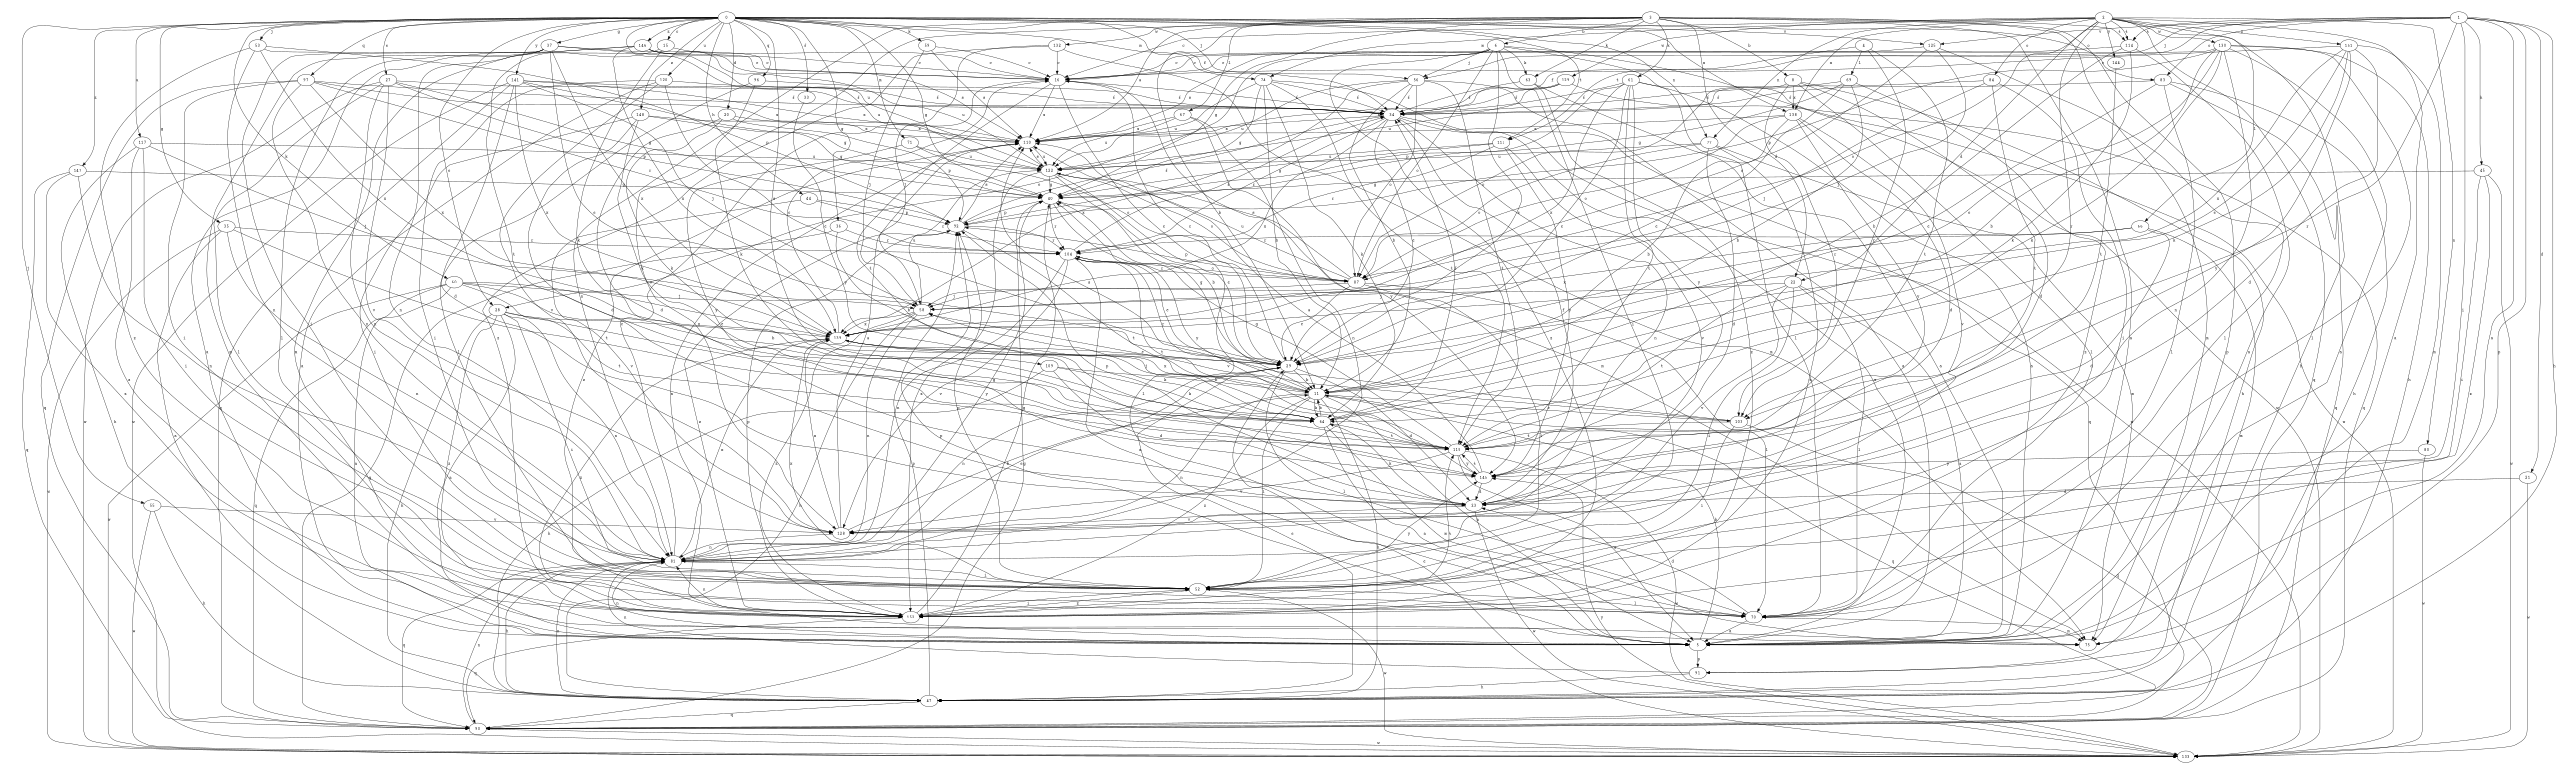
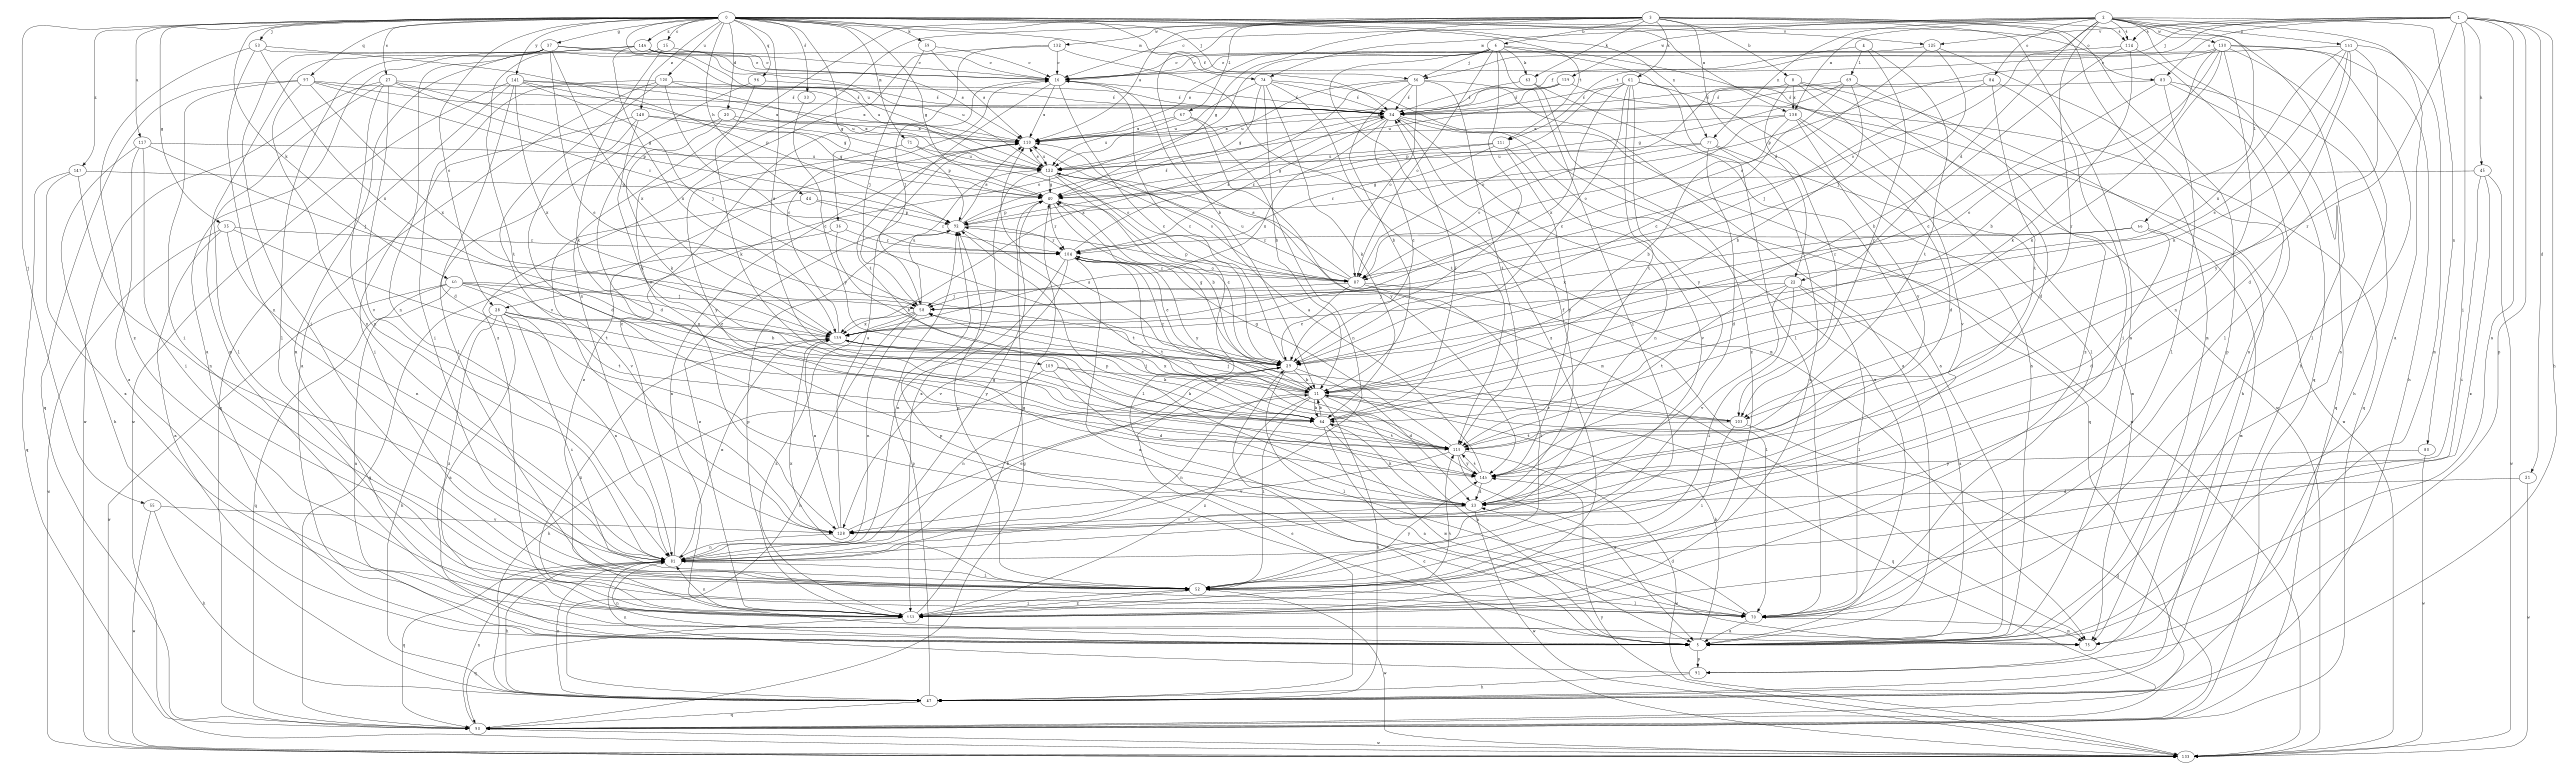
node "144": removed
edge "120" -> "122": added, label "u"
edge "103" -> "58": label "v" -> "j"
